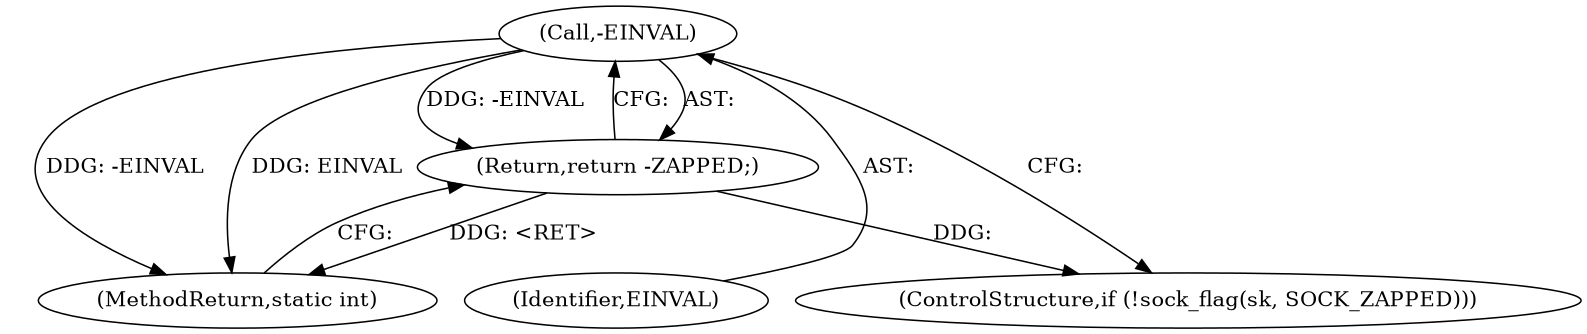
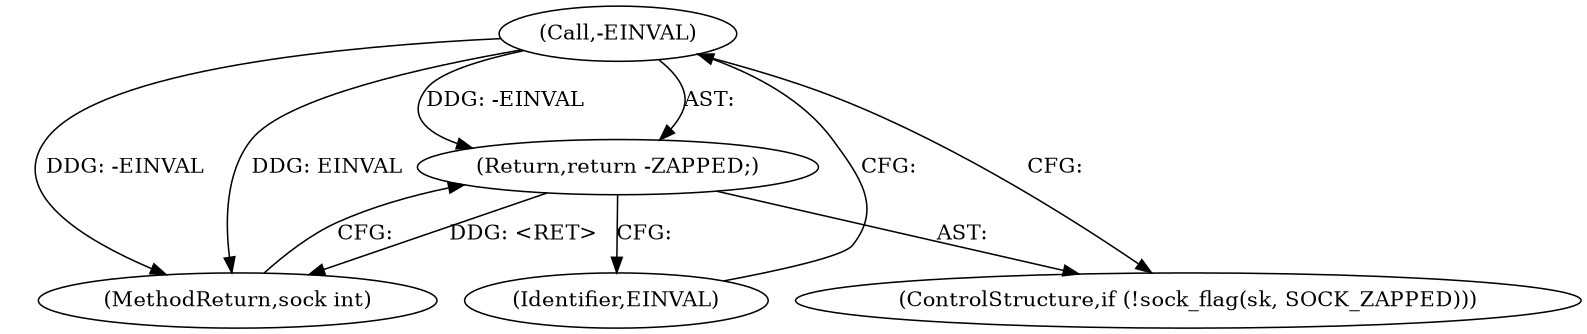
edge "(Return,return -ZAPPED;)" -> "(Call,-EINVAL)": now "(Return,return -ZAPPED;)" -> "(Identifier,EINVAL)"
edge "(Identifier,EINVAL)" -> "(Call,-EINVAL)": label "AST: " -> "CFG: "
edge "(Return,return -ZAPPED;)" -> "(ControlStructure,if (!sock_flag(sk, SOCK_ZAPPED)))": label "DDG: " -> "AST: "
node "(MethodReturn,static int)": label "(MethodReturn,static int)" -> "(MethodReturn,sock int)"
